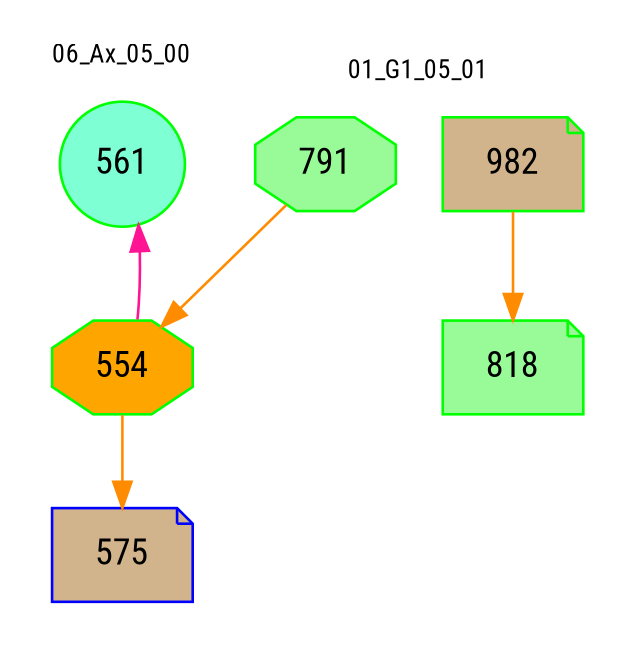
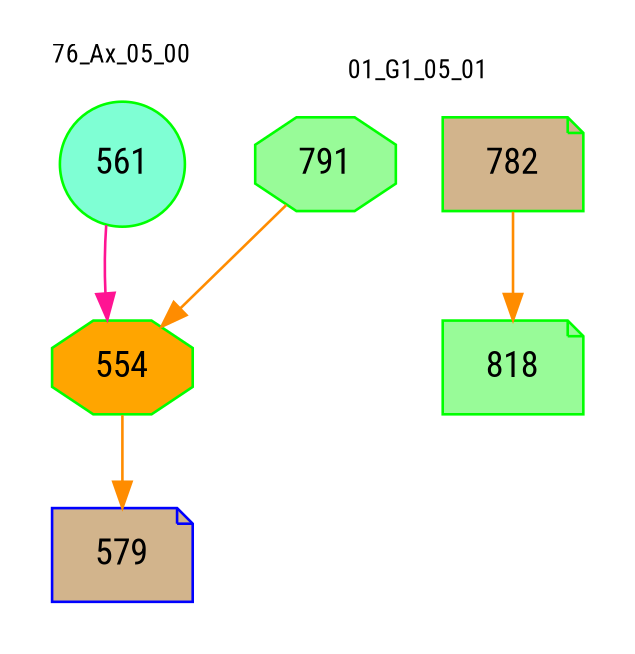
cluster "06_Ax_05_00": label "06_Ax_05_00" -> "76_Ax_05_00"
node "982": label "982" -> "782"
edge "554" -> "561": reversed
node "575": label "575" -> "579"
